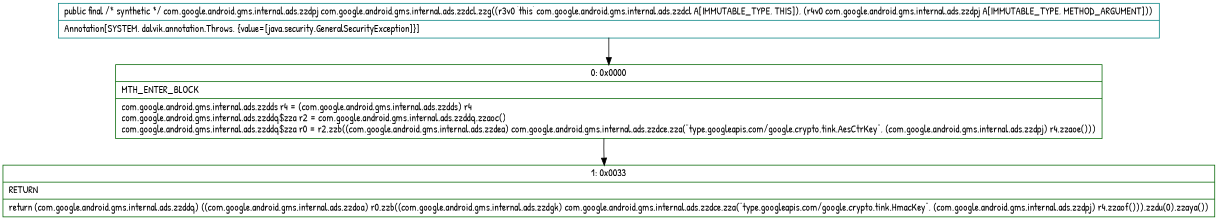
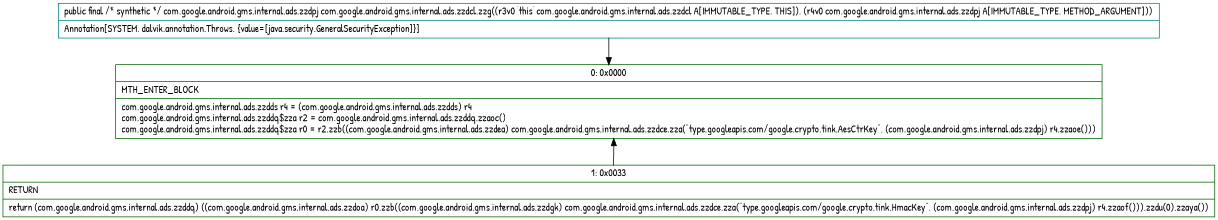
edge "0: 0x0000" -> "1: 0x0033": reversed
